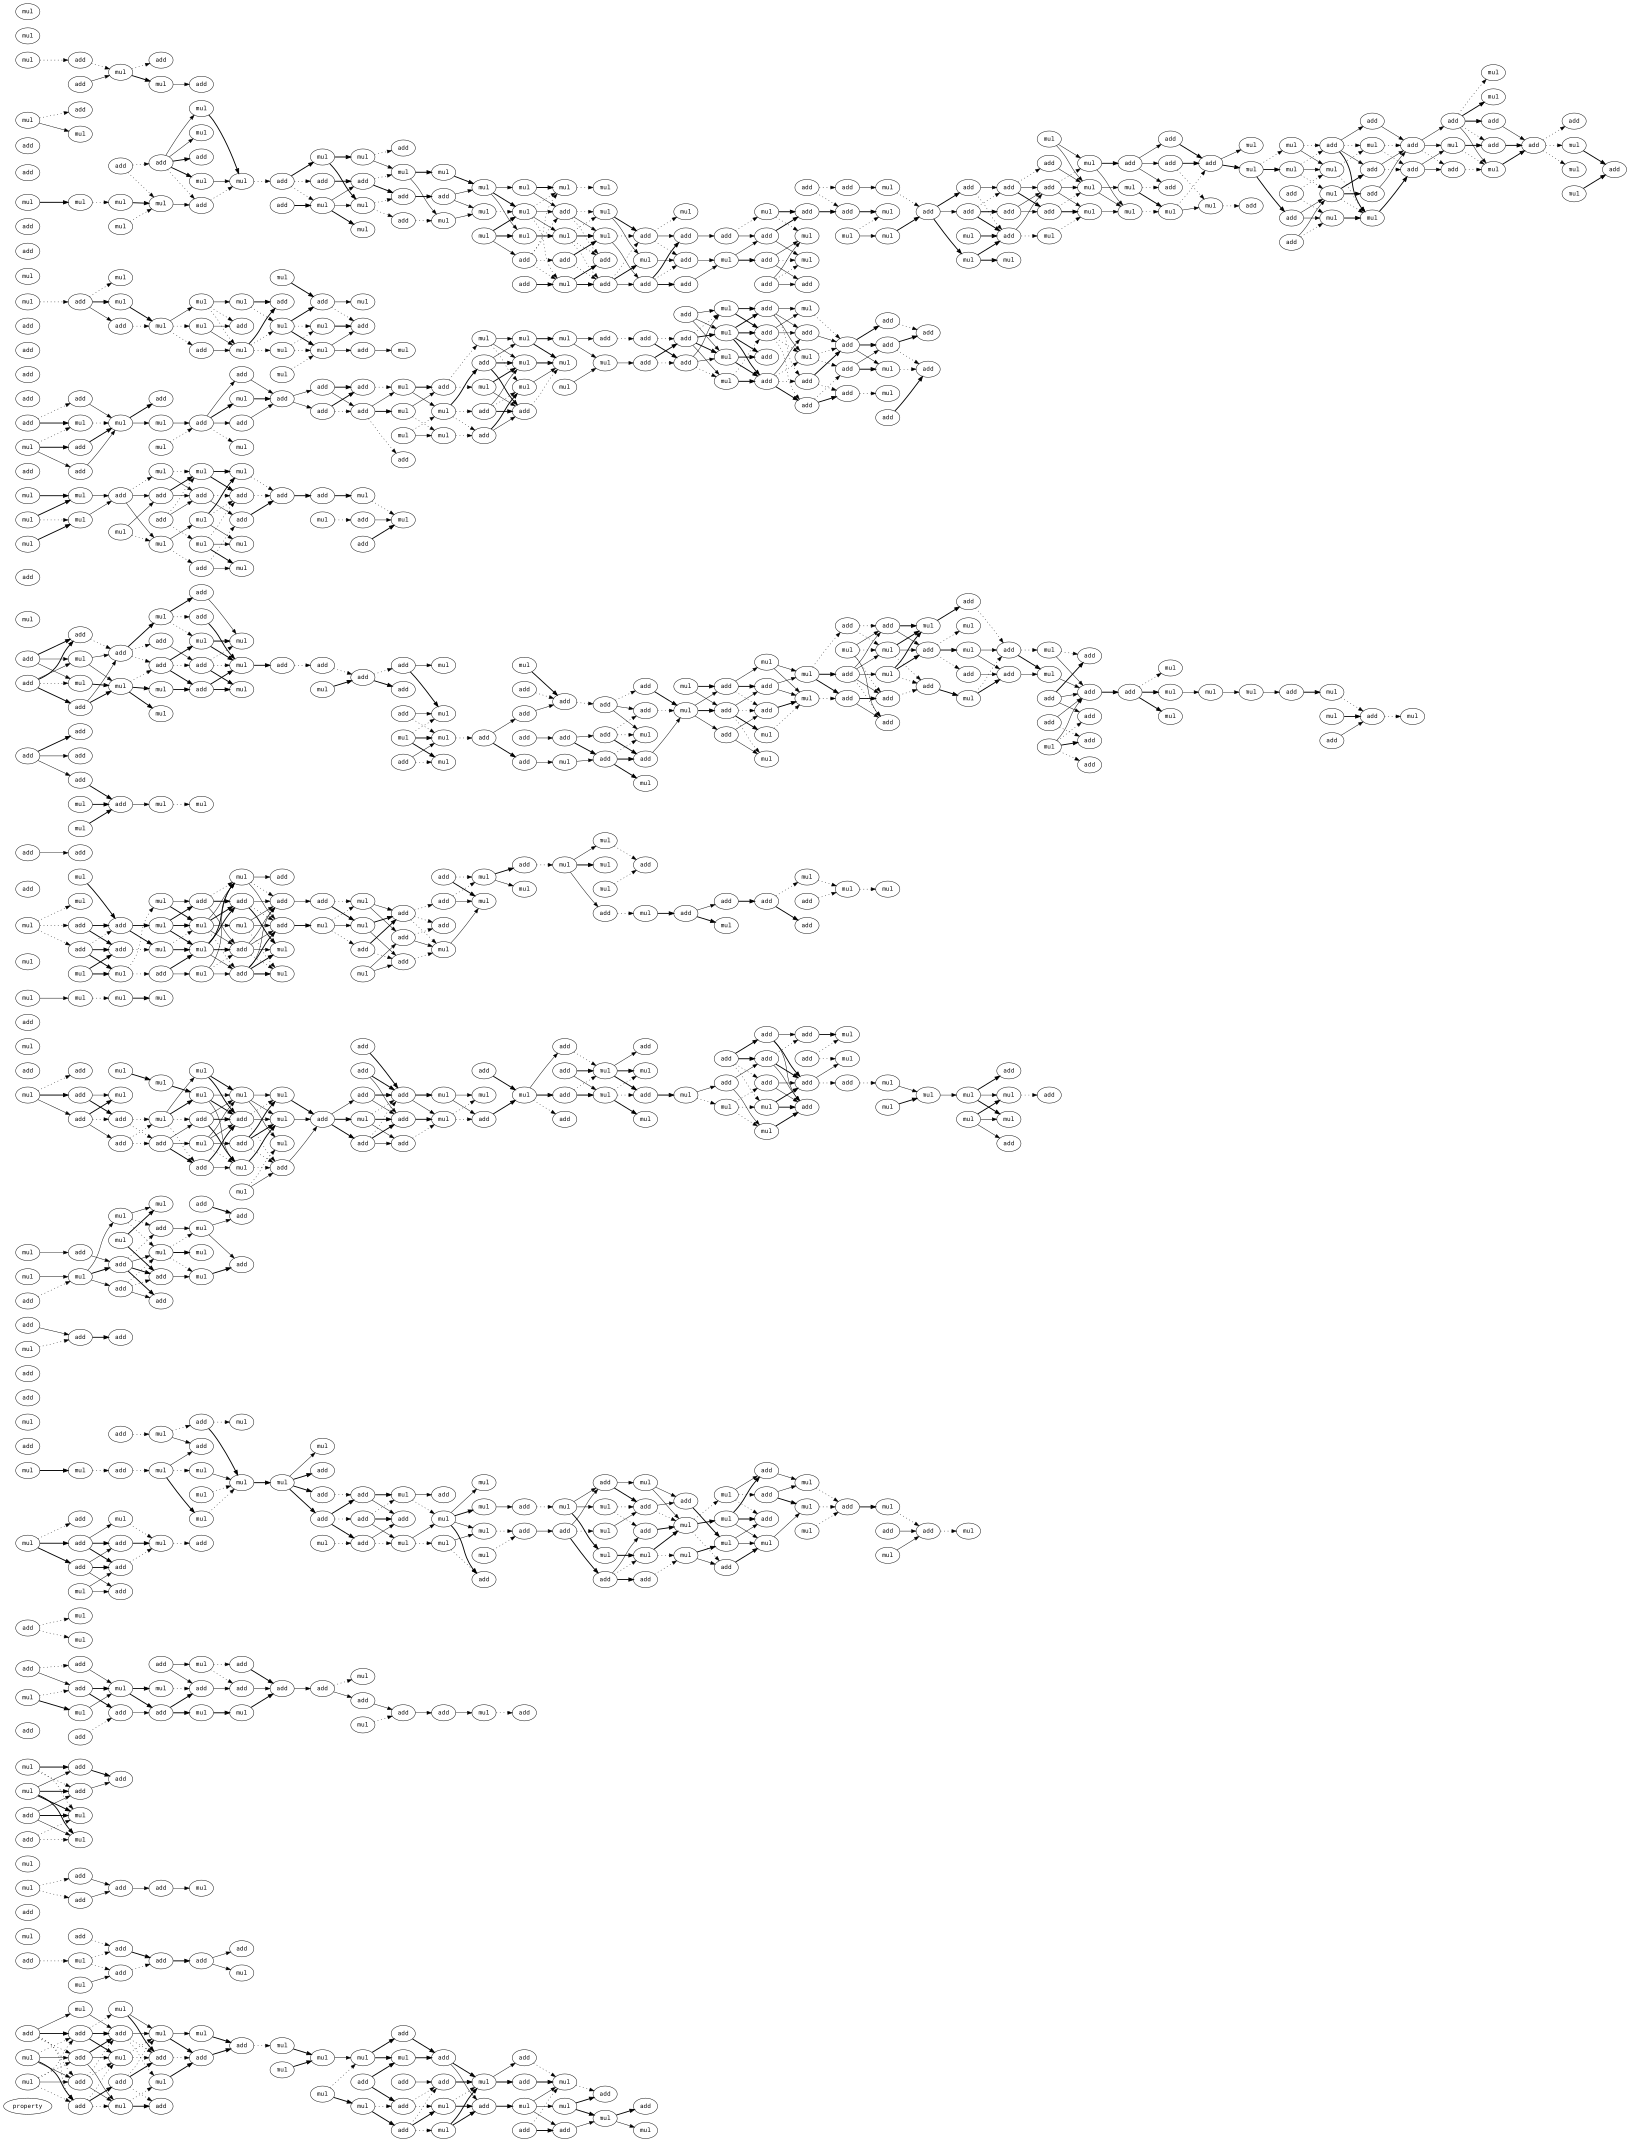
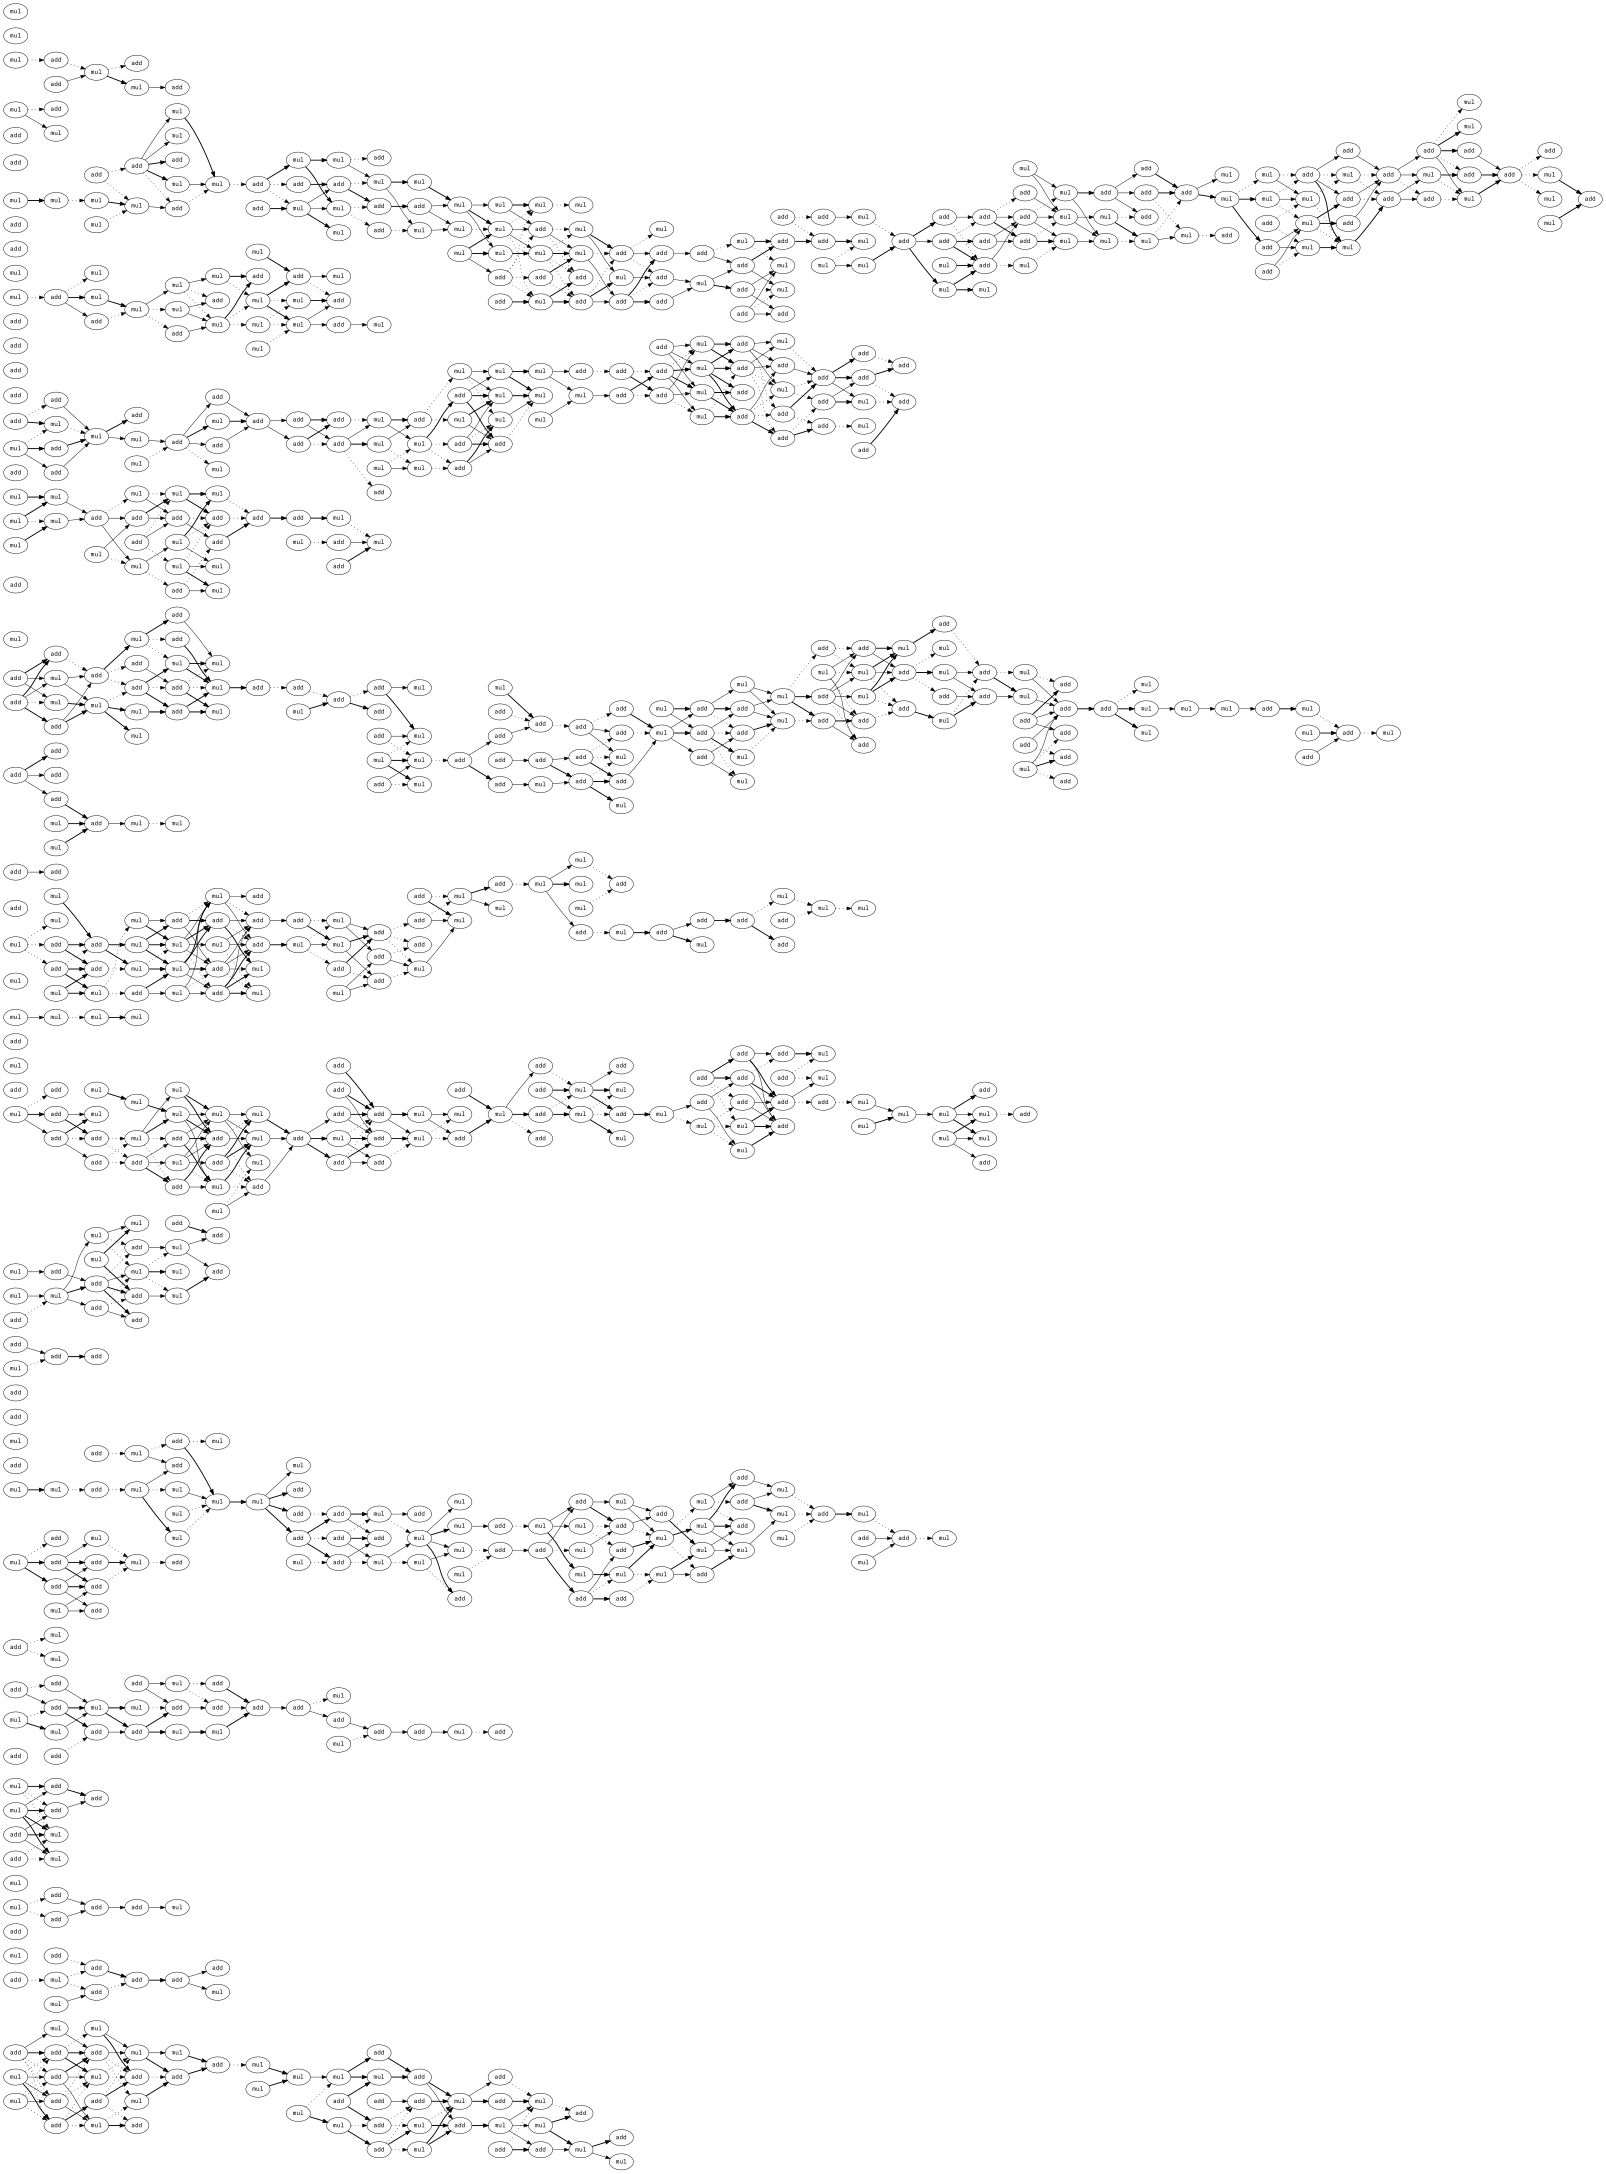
node "property": removed
